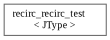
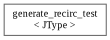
node "recirc_recirc_test < JType >": label "recirc_recirc_test < JType >" -> "generate_recirc_test < JType >"
